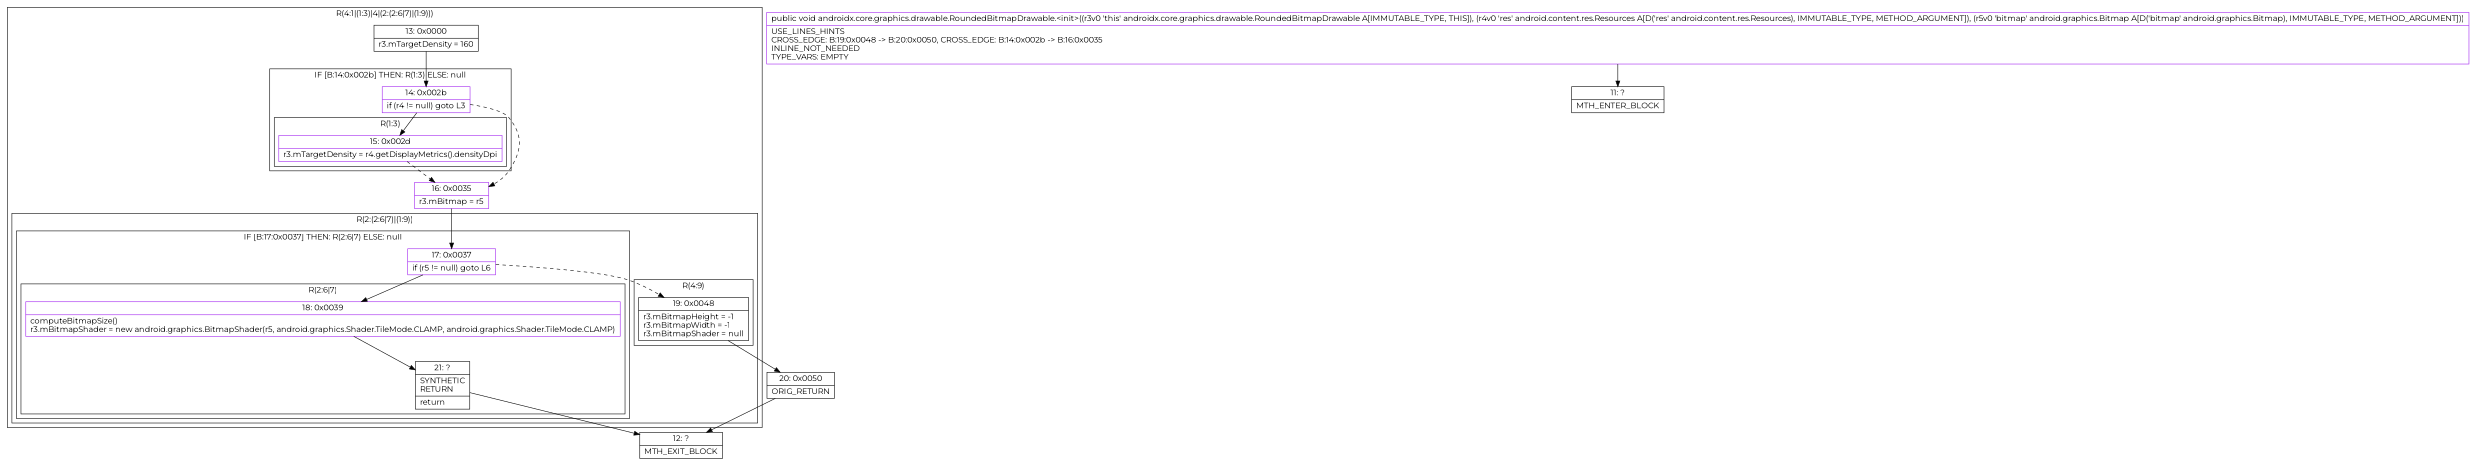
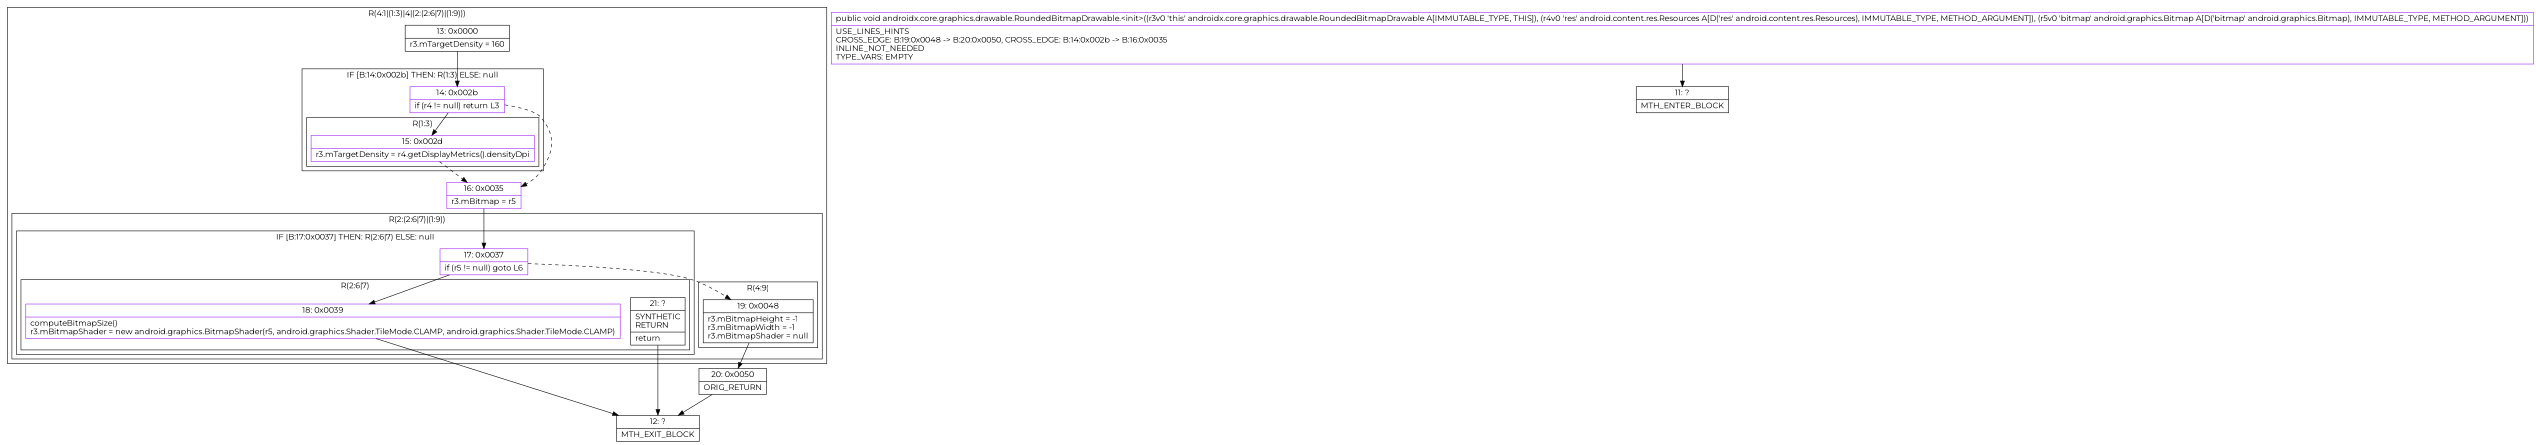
node "14: 0x002b": text "if (r4 != null) goto L3" -> "if (r4 != null) return L3"
edge "18: 0x0039" -> "21: ?": now "18: 0x0039" -> "12: ?"
